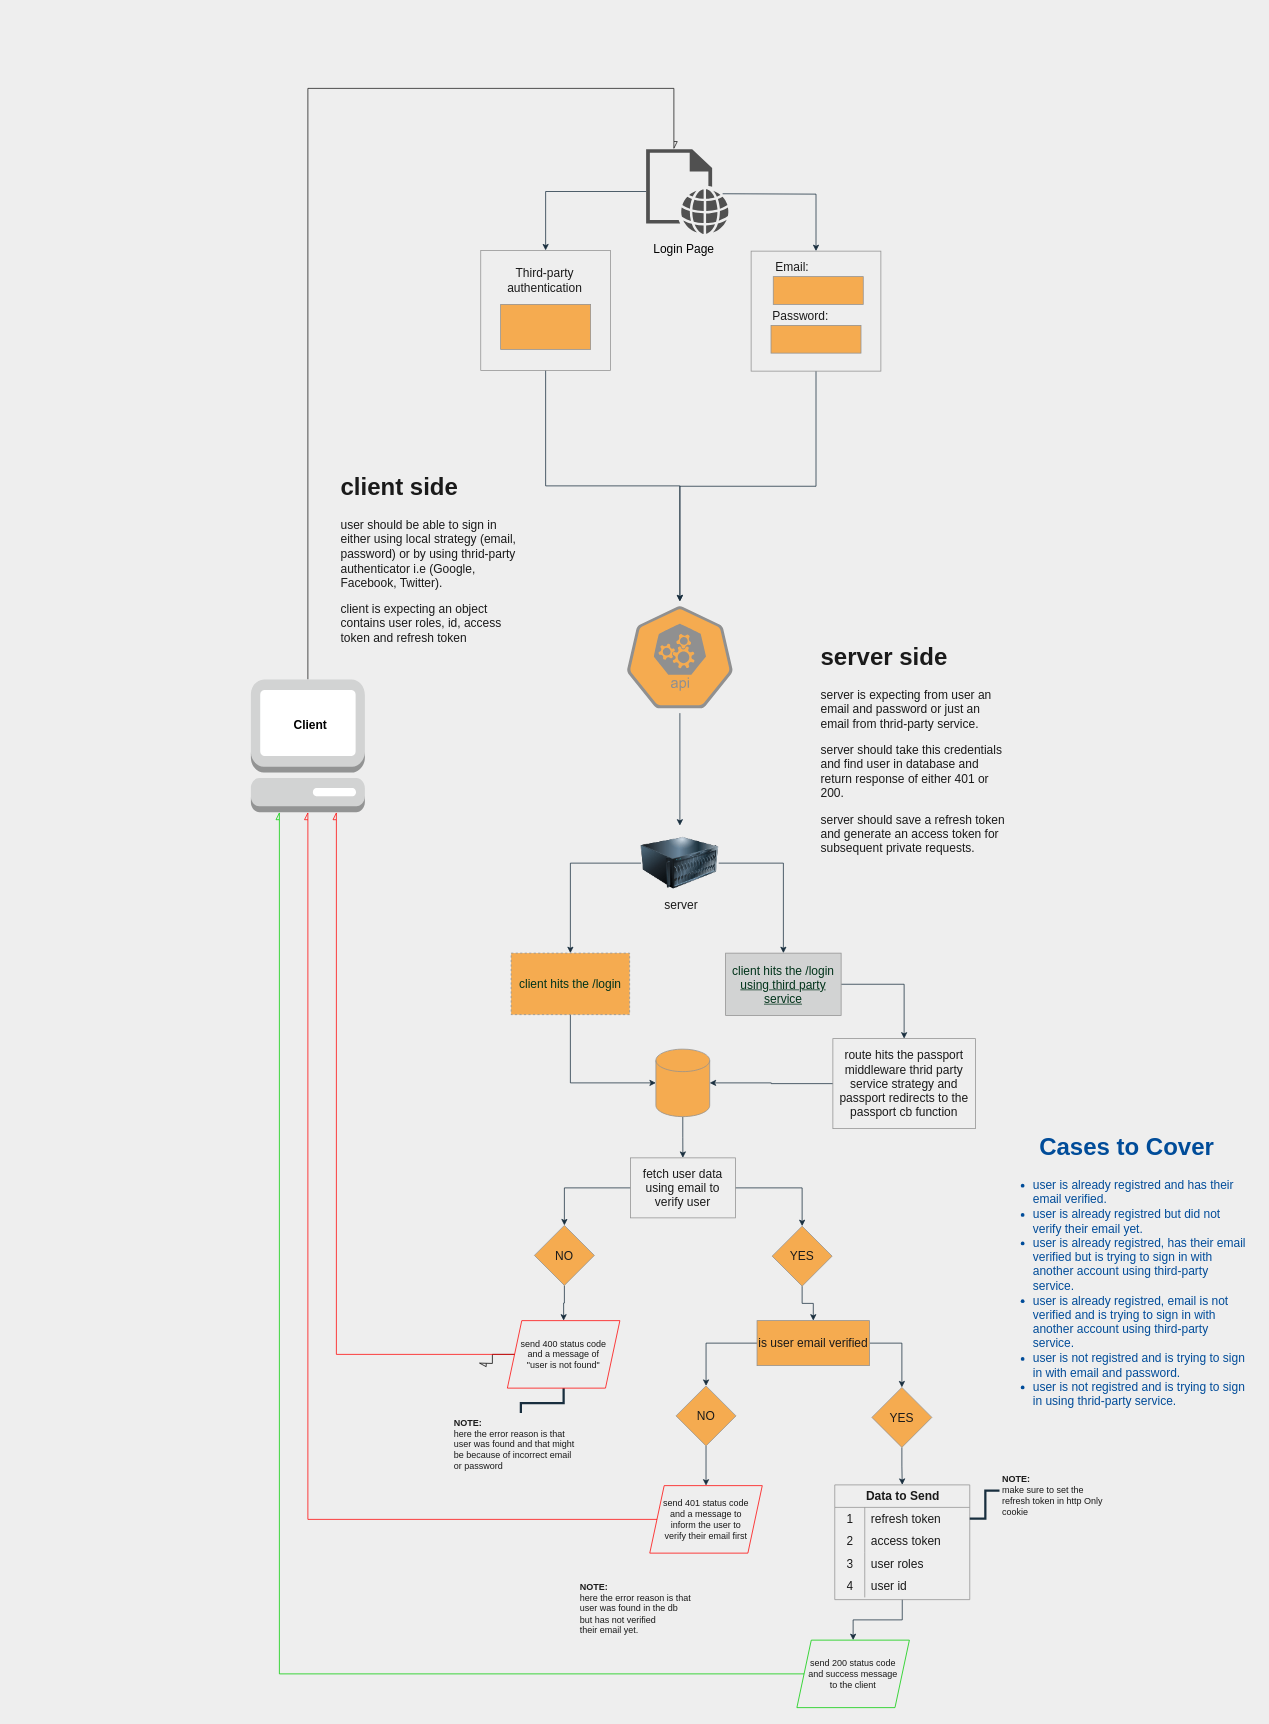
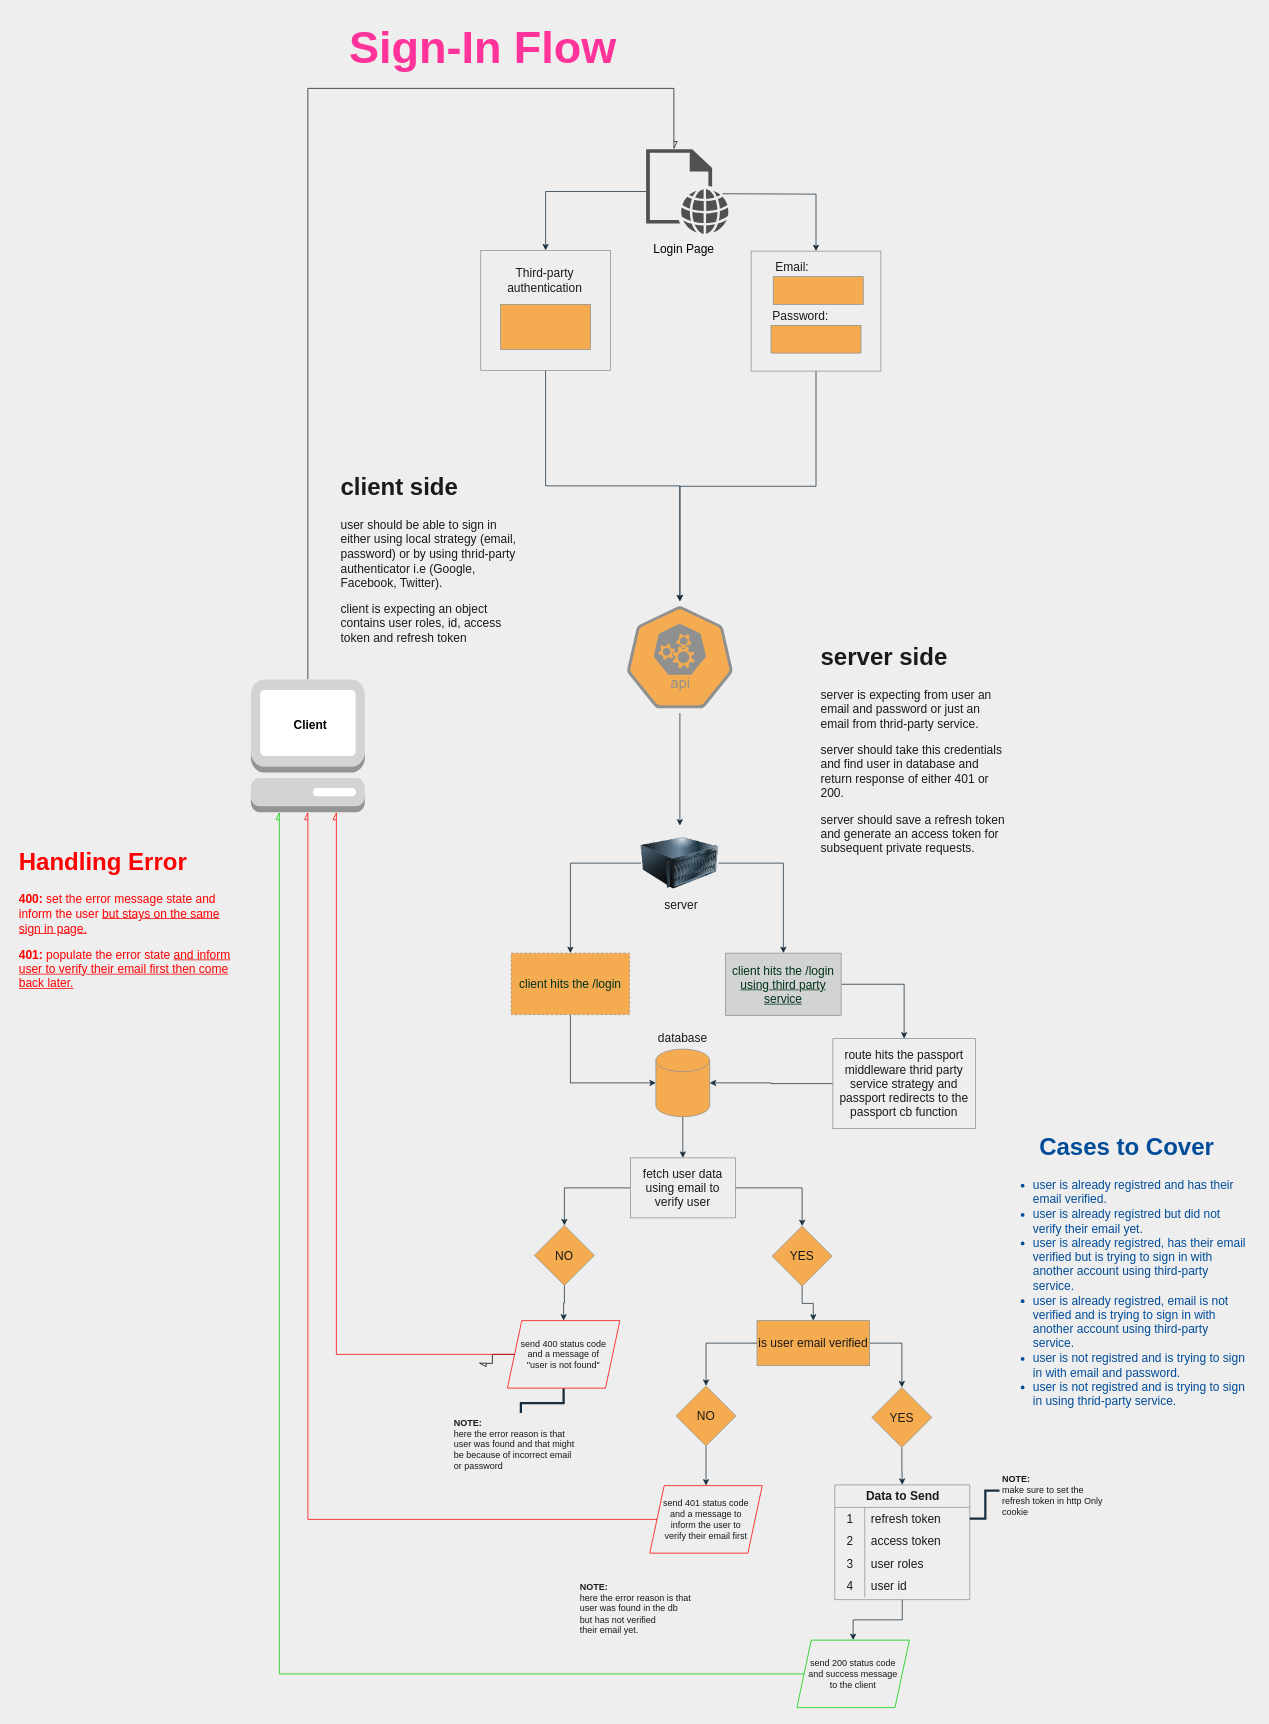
node "Sign-In Flow": added
node "Handling Error400: set the error message state and inform the user but stays on the same sign in page. 401: populate the error state and inform user to verify their email first then come back later.": added
node "database": added
